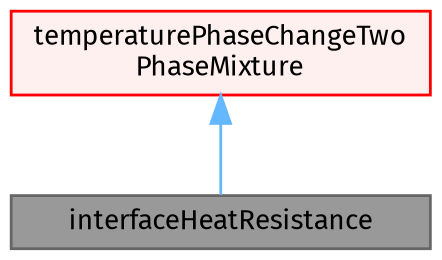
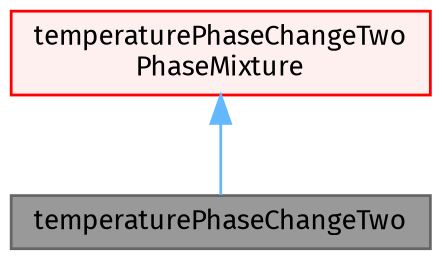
node "interfaceHeatResistance": label "interfaceHeatResistance" -> "temperaturePhaseChangeTwo"
